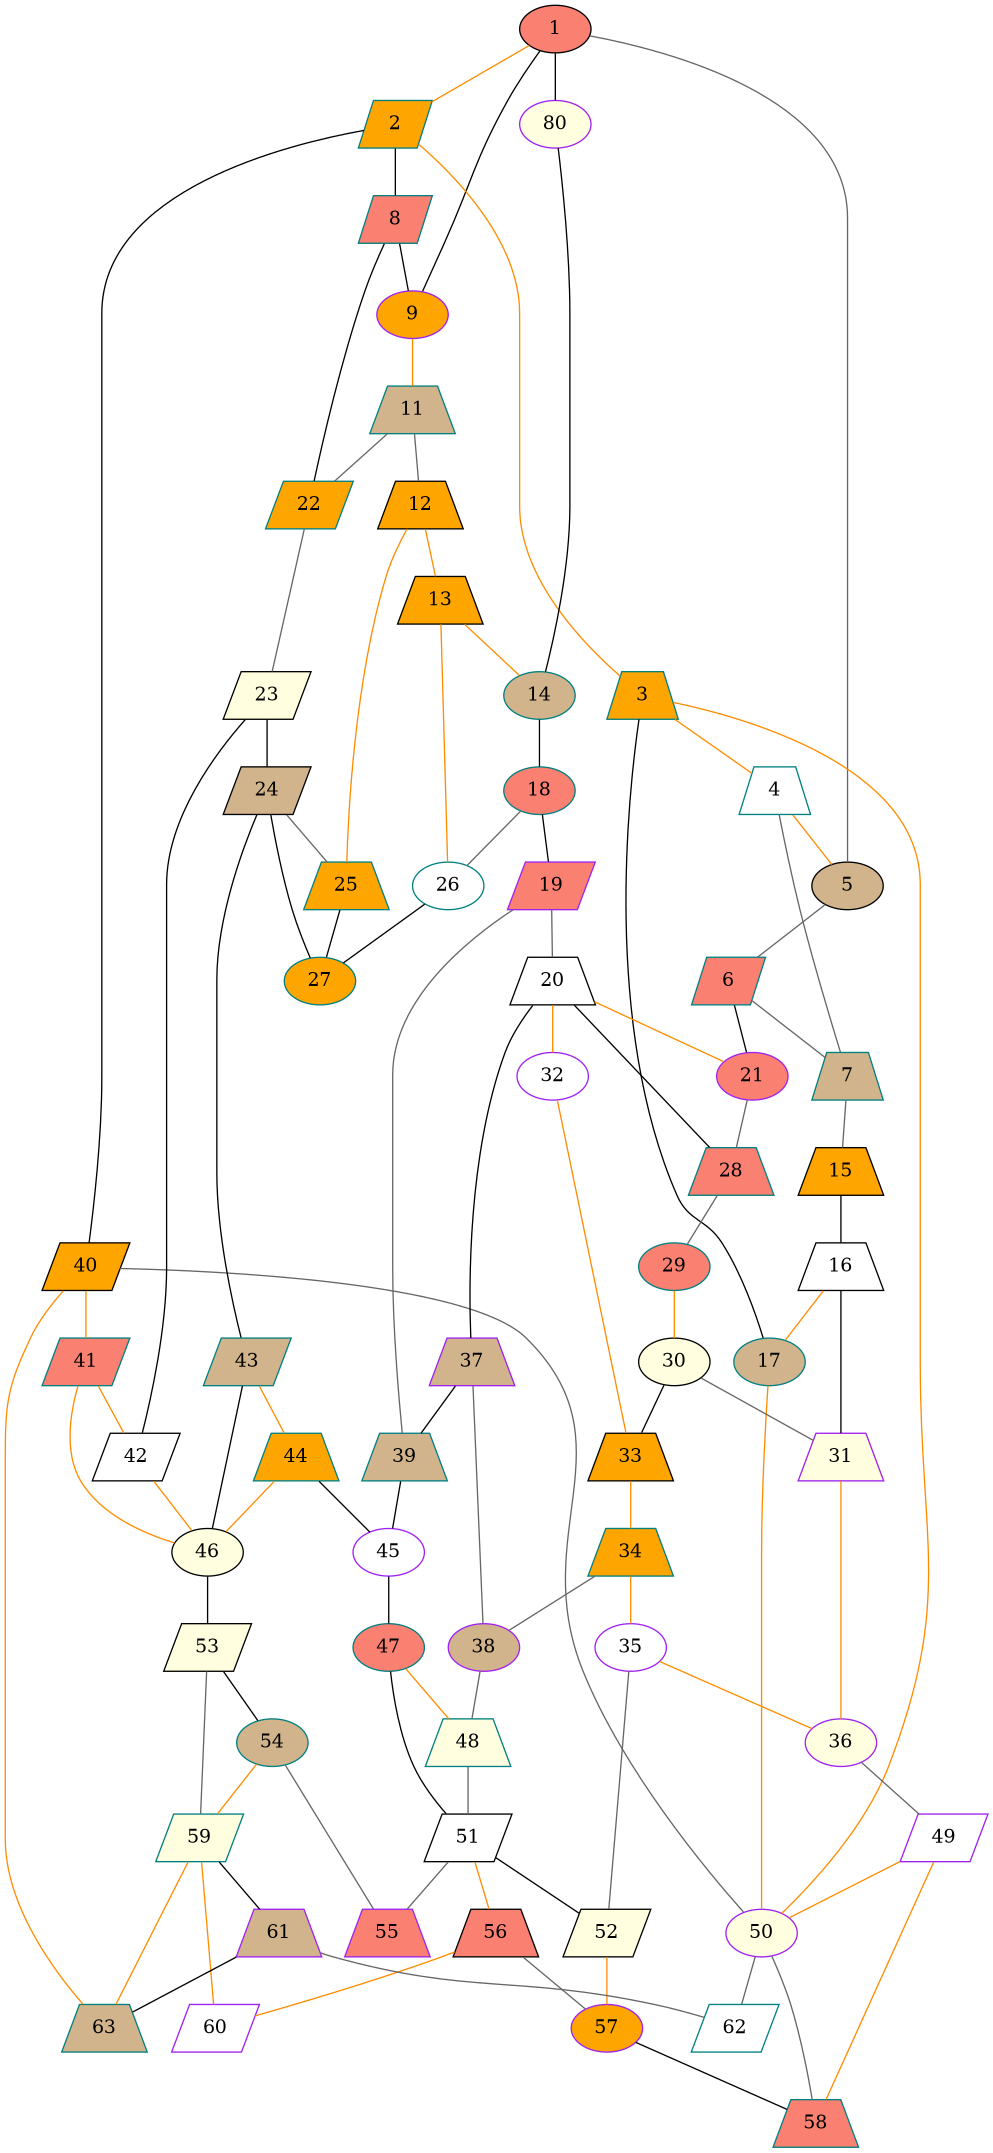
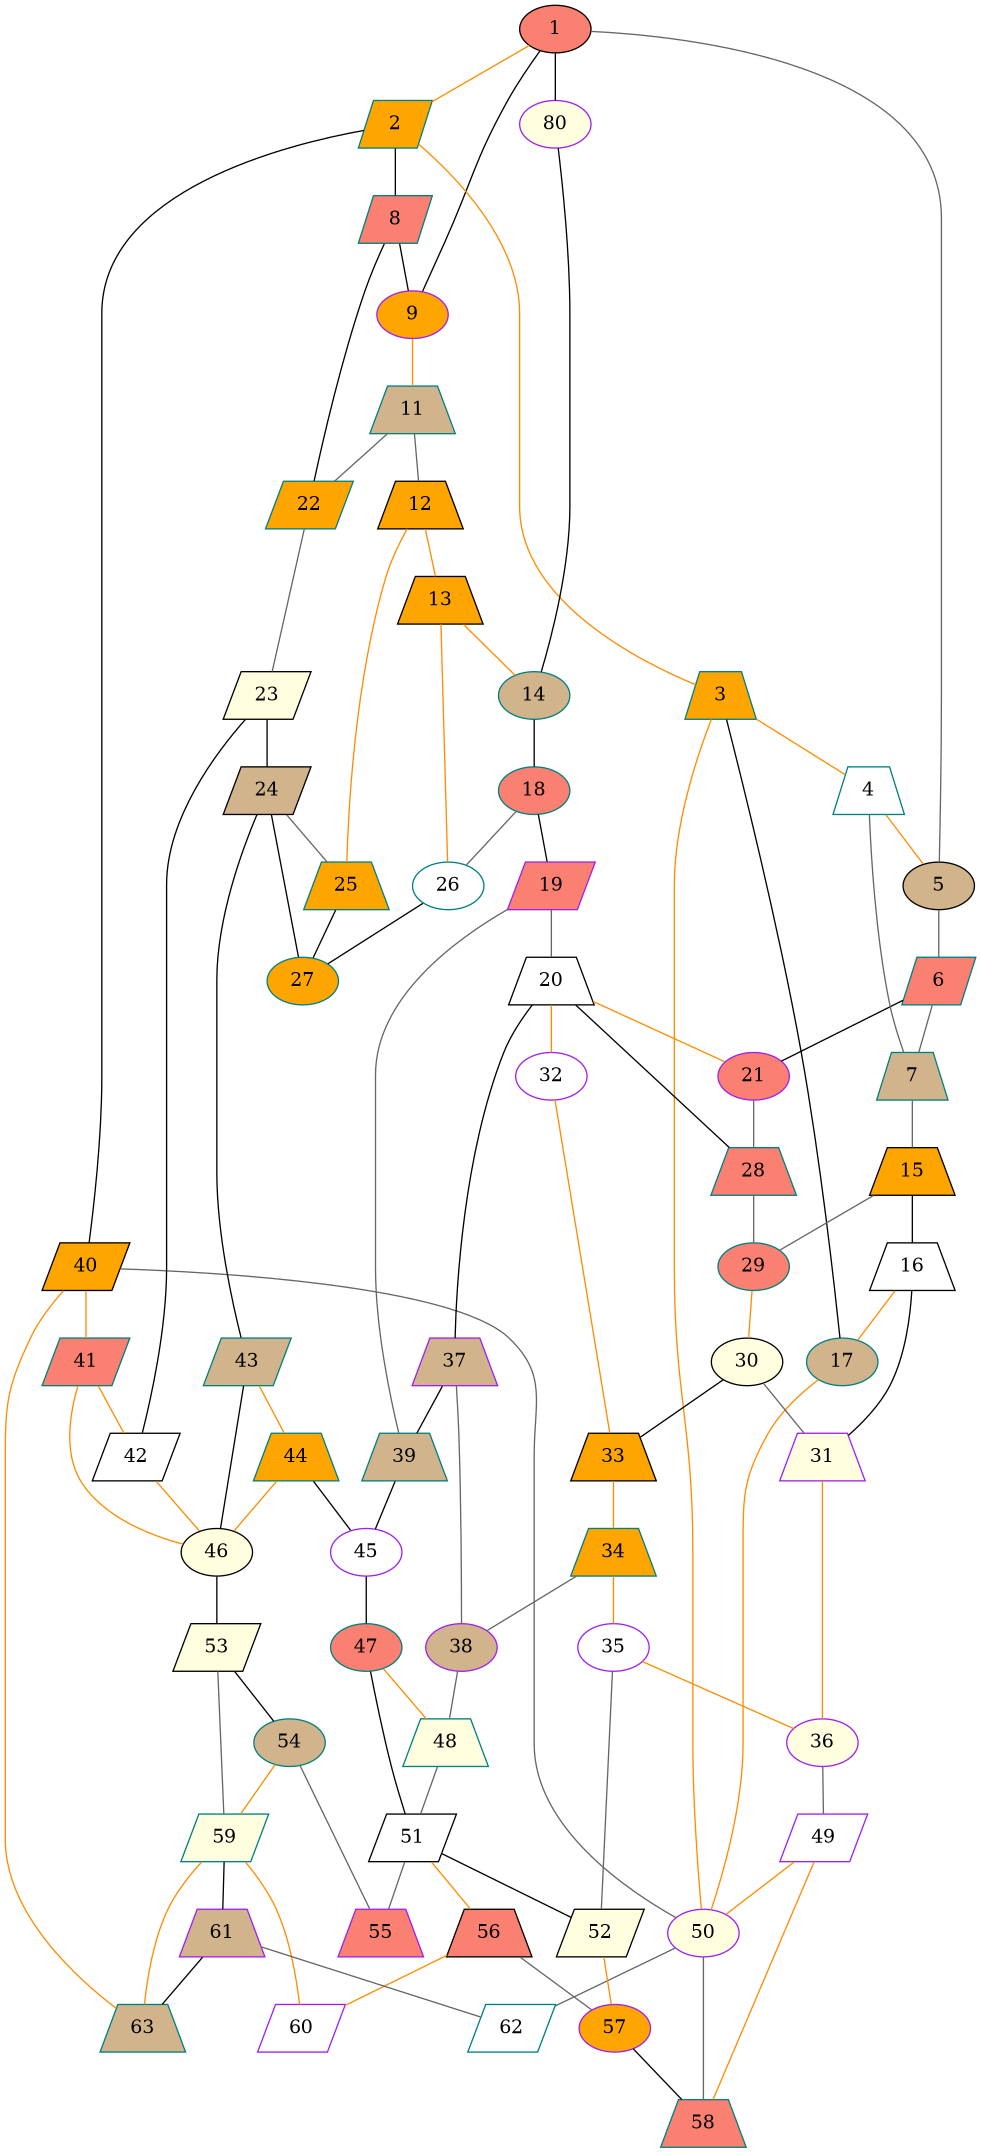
edge "15" -- "29": added
